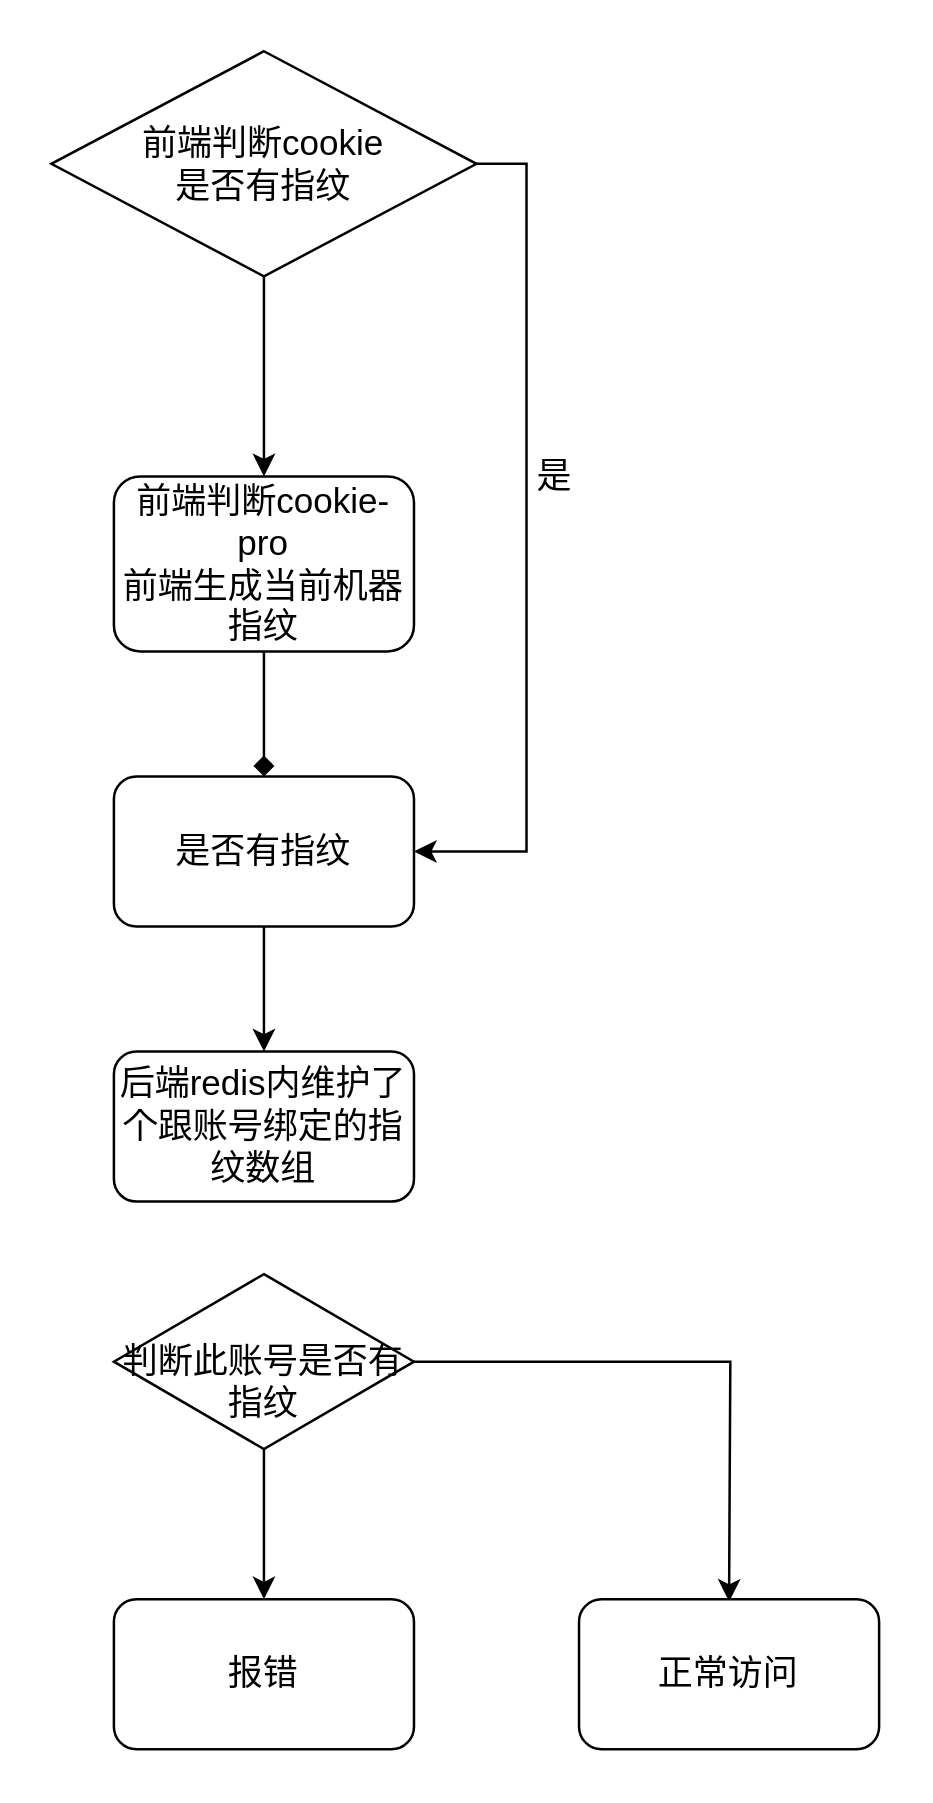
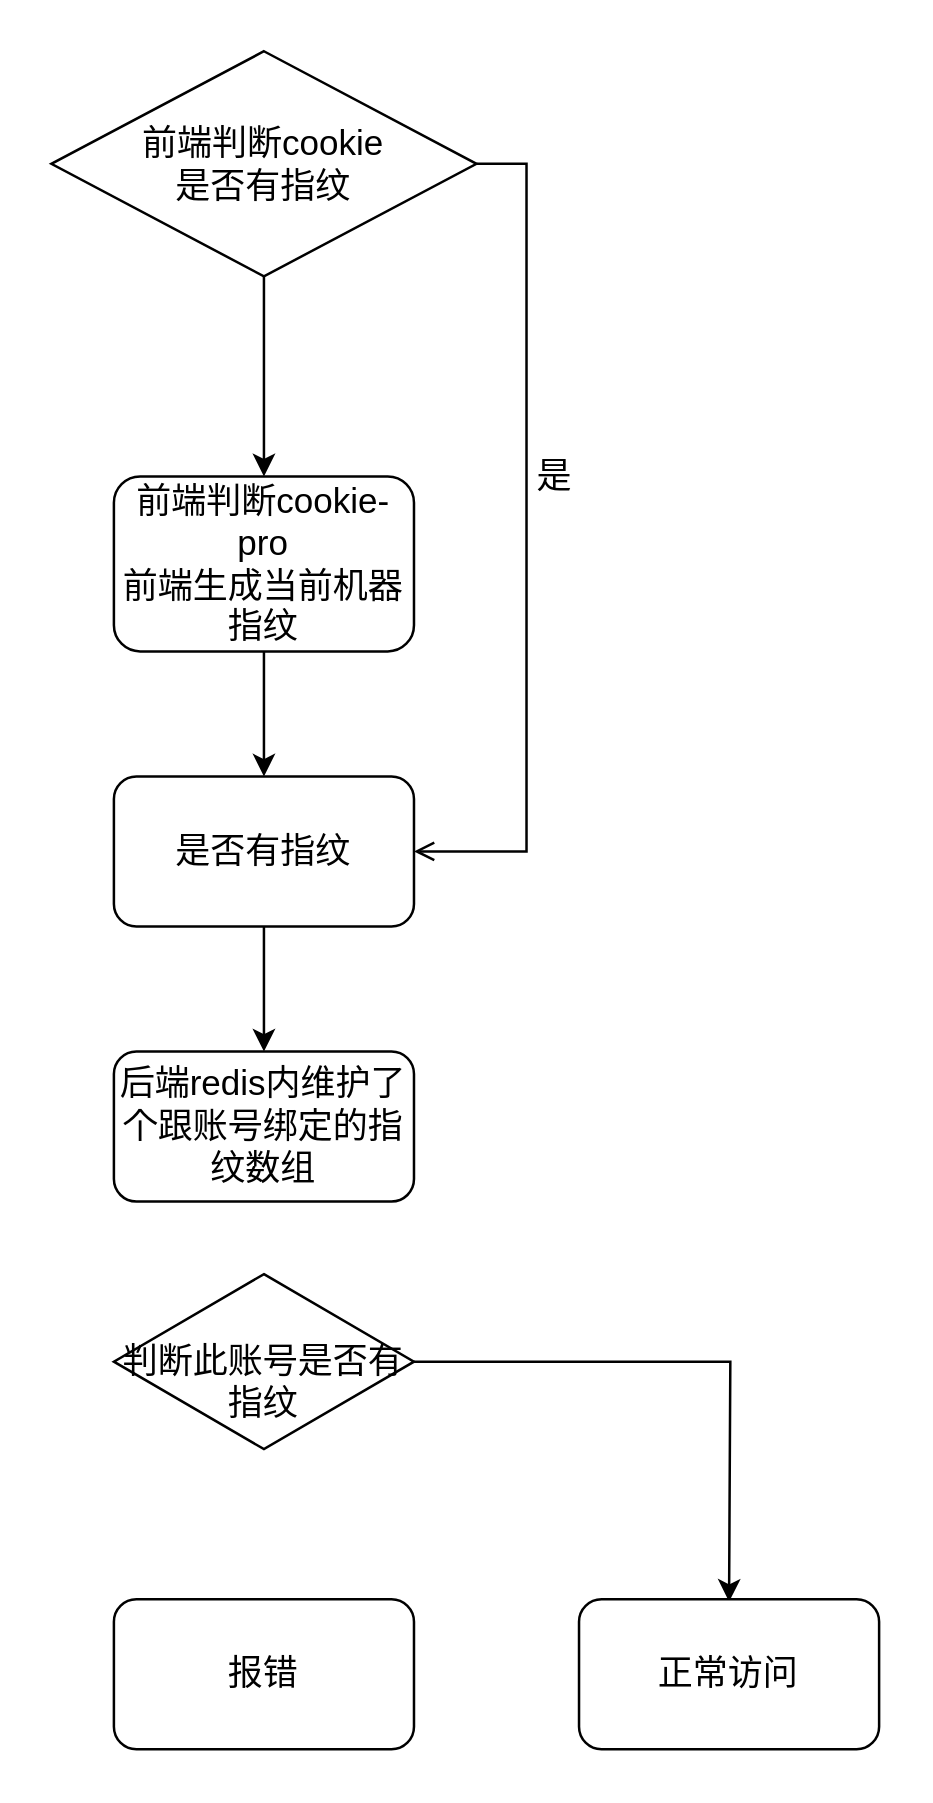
edge "前端判断cookie-pro 前端生成当前机器指纹" -> "是否有指纹": arrowhead diamond -> classic
edge "前端判断cookie 是否有指纹" -> "是否有指纹": arrowhead classic -> open
edge "判断此账号是否有指纹" -> "报错": removed
